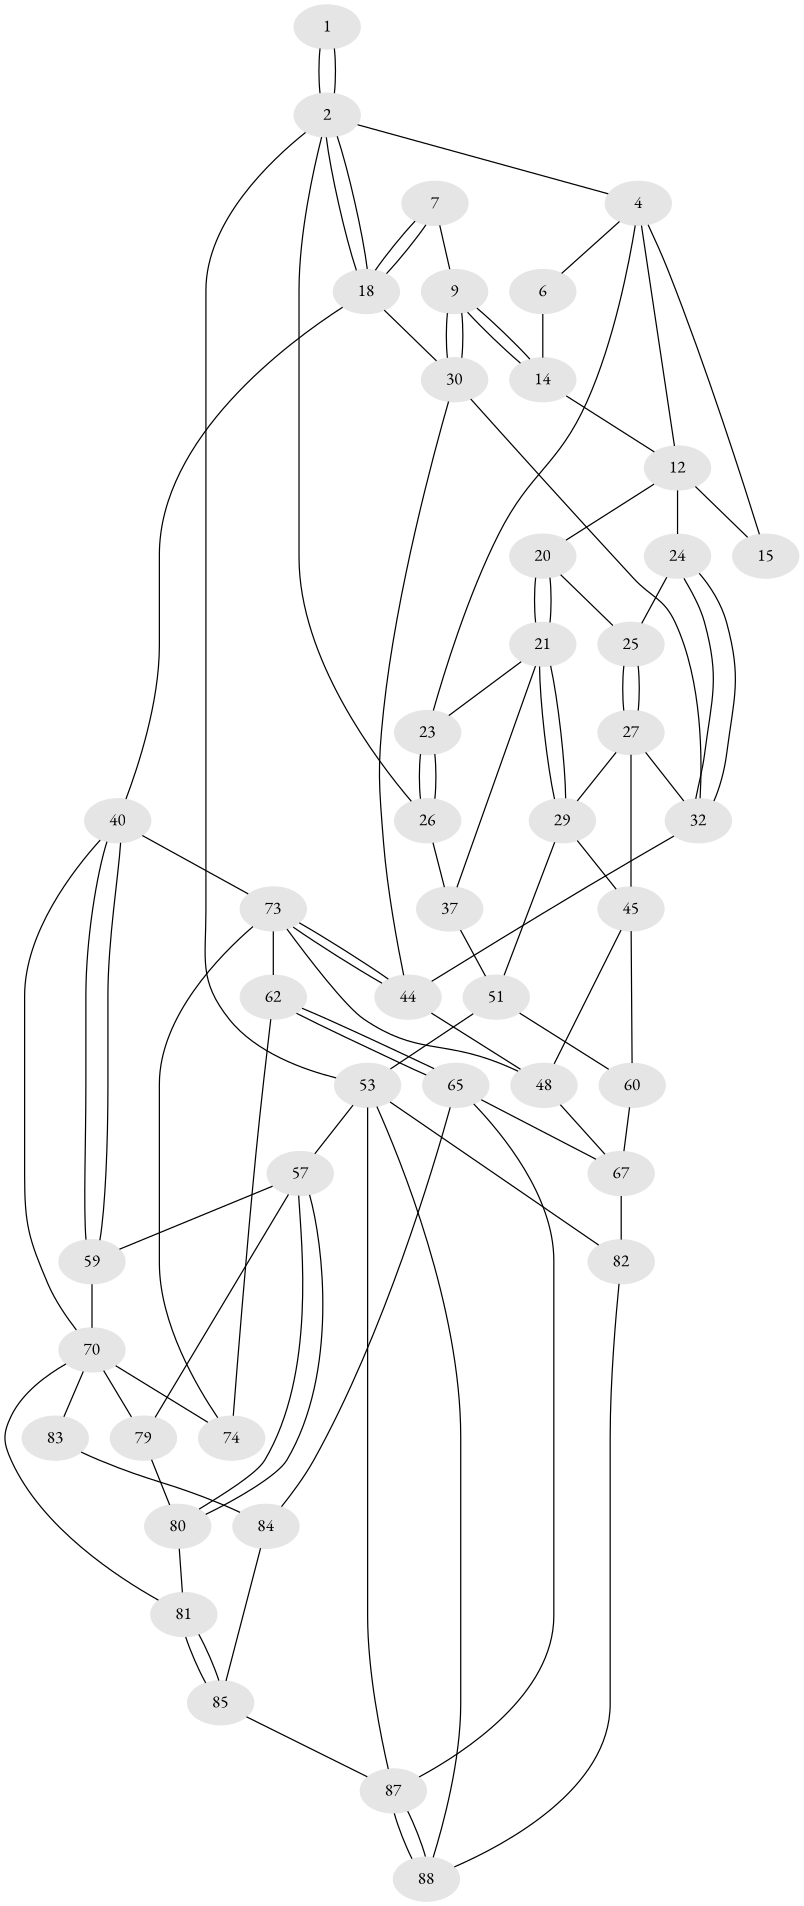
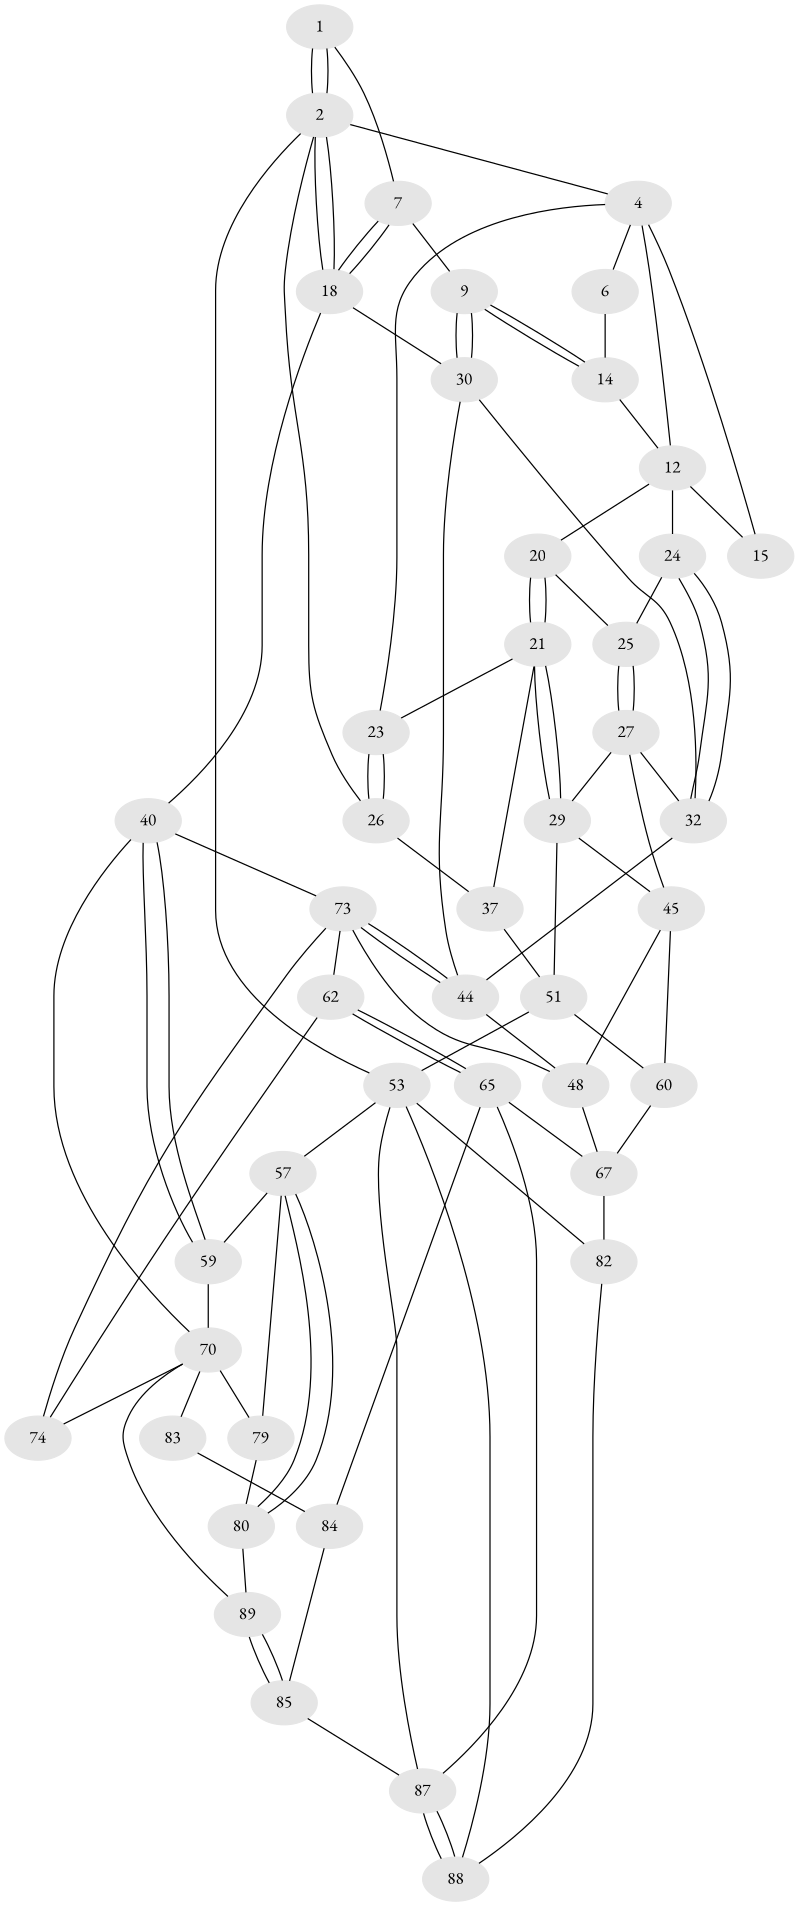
edge "1" -- "7": added
node "81": label "81" -> "89"
